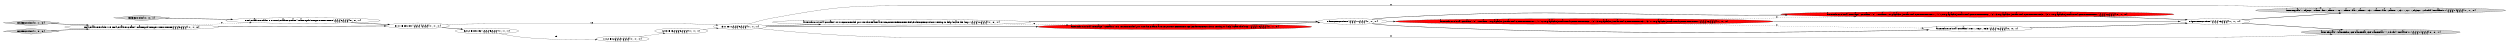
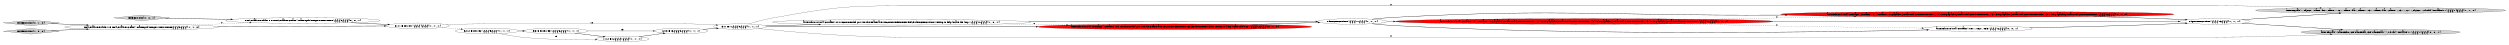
edge "R1 r1 = new R1()@@@4@@@['1', '1', '1']" -> "R2 r2 = new R2()@@@5@@@['1', '1', '1']": style bold -> dashed
edge "r2.r3 = r3@@@8@@@['1', '1', '1']" -> "r3.r1 = r1@@@9@@@['1', '1', '1']": style solid -> bold
node "R3 r3 = new R3()@@@6@@@['1', '1', '1']": added
edge "r1.r2 = r2@@@7@@@['1', '1', '1']" -> "r2.r3 = r3@@@8@@@['1', '1', '1']": style solid -> bold
